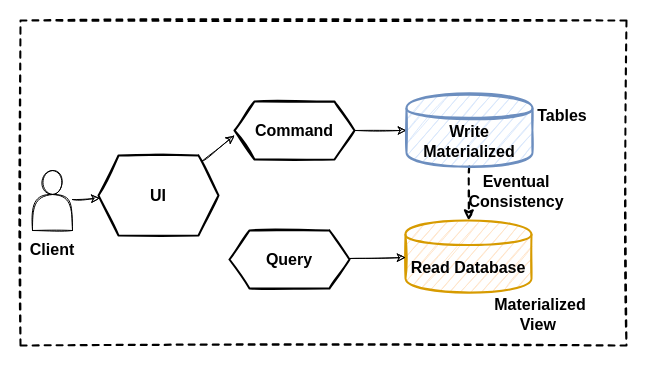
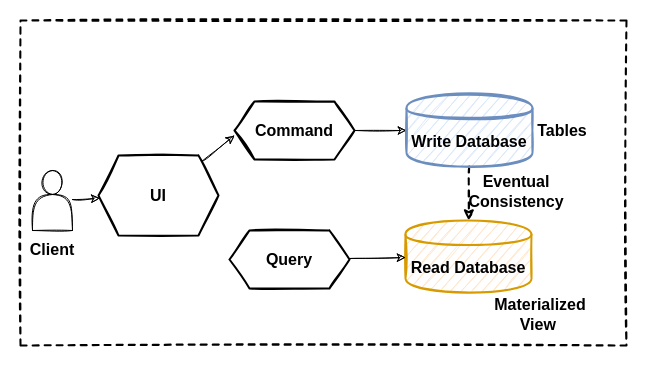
node "Tables": moved (563, 116) -> (563, 131)
node "Write Materialized": label "Write Materialized" -> "Write Database"
